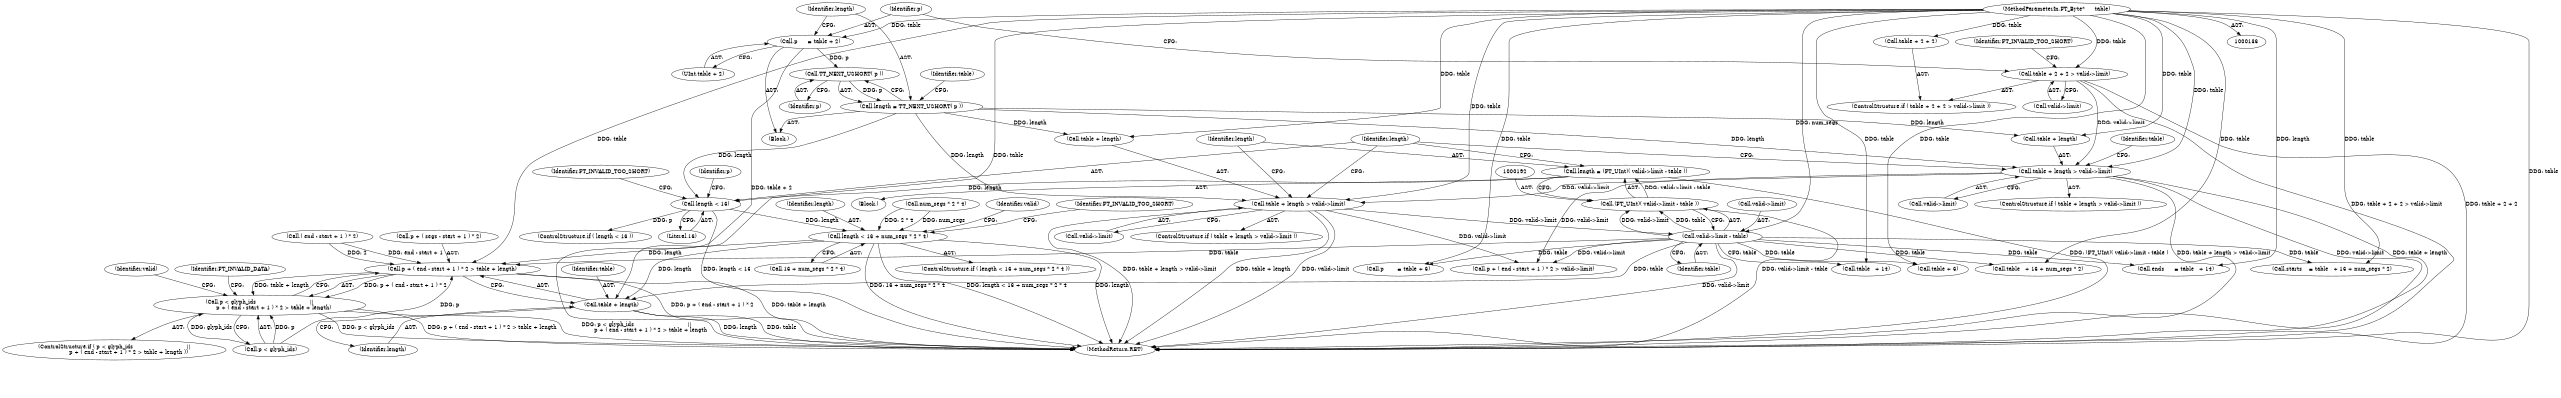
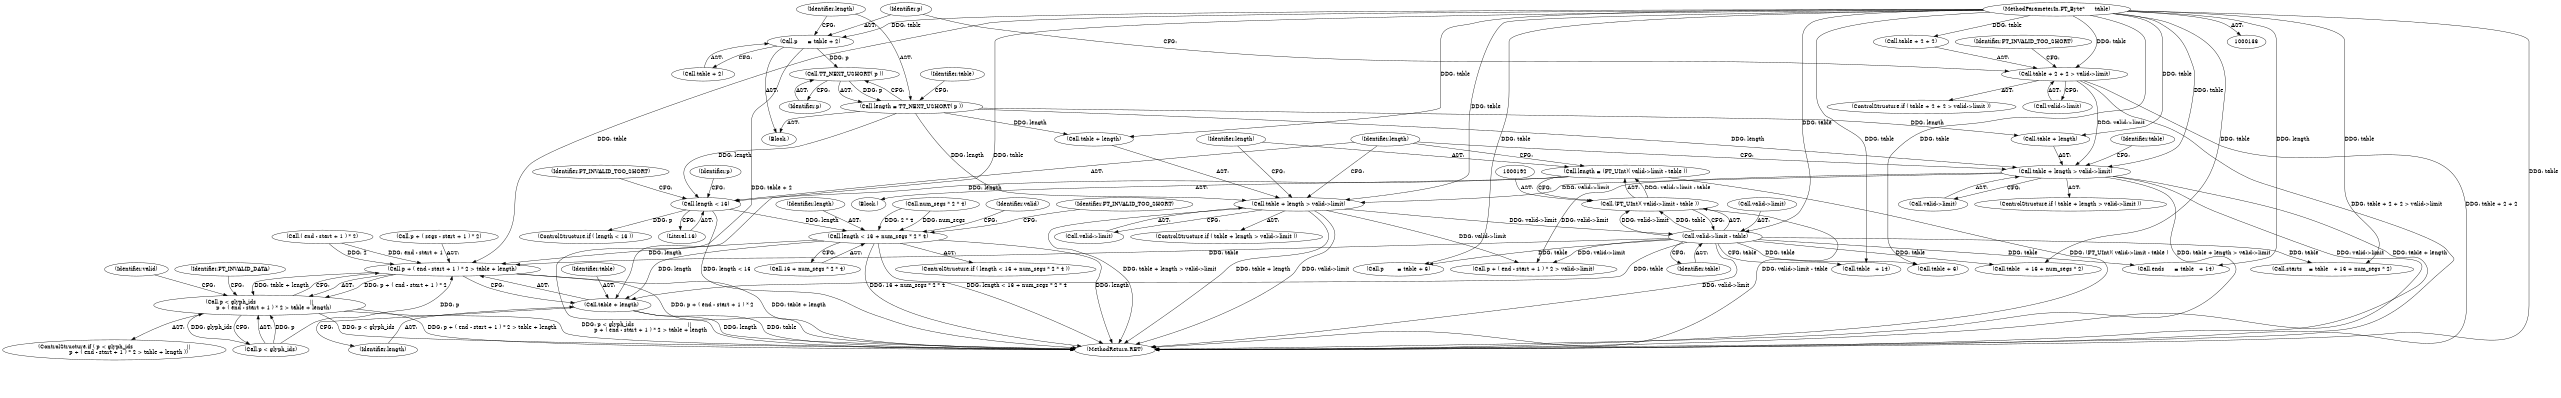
edge "(Call,table + 2 + 2)" -> "(ControlStructure,if ( table + 2 + 2 > valid->limit ))": now "(Call,table + 2 + 2)" -> "(Call,table + 2 + 2 > valid->limit)"
node "(UInt,table + 2)": label "(UInt,table + 2)" -> "(Call,table + 2)"
edge "(MethodParameterIn,FT_Byte*      table)" -> "(Call,valid->limit - table)": label "DDG: num_segs" -> "DDG: table"
